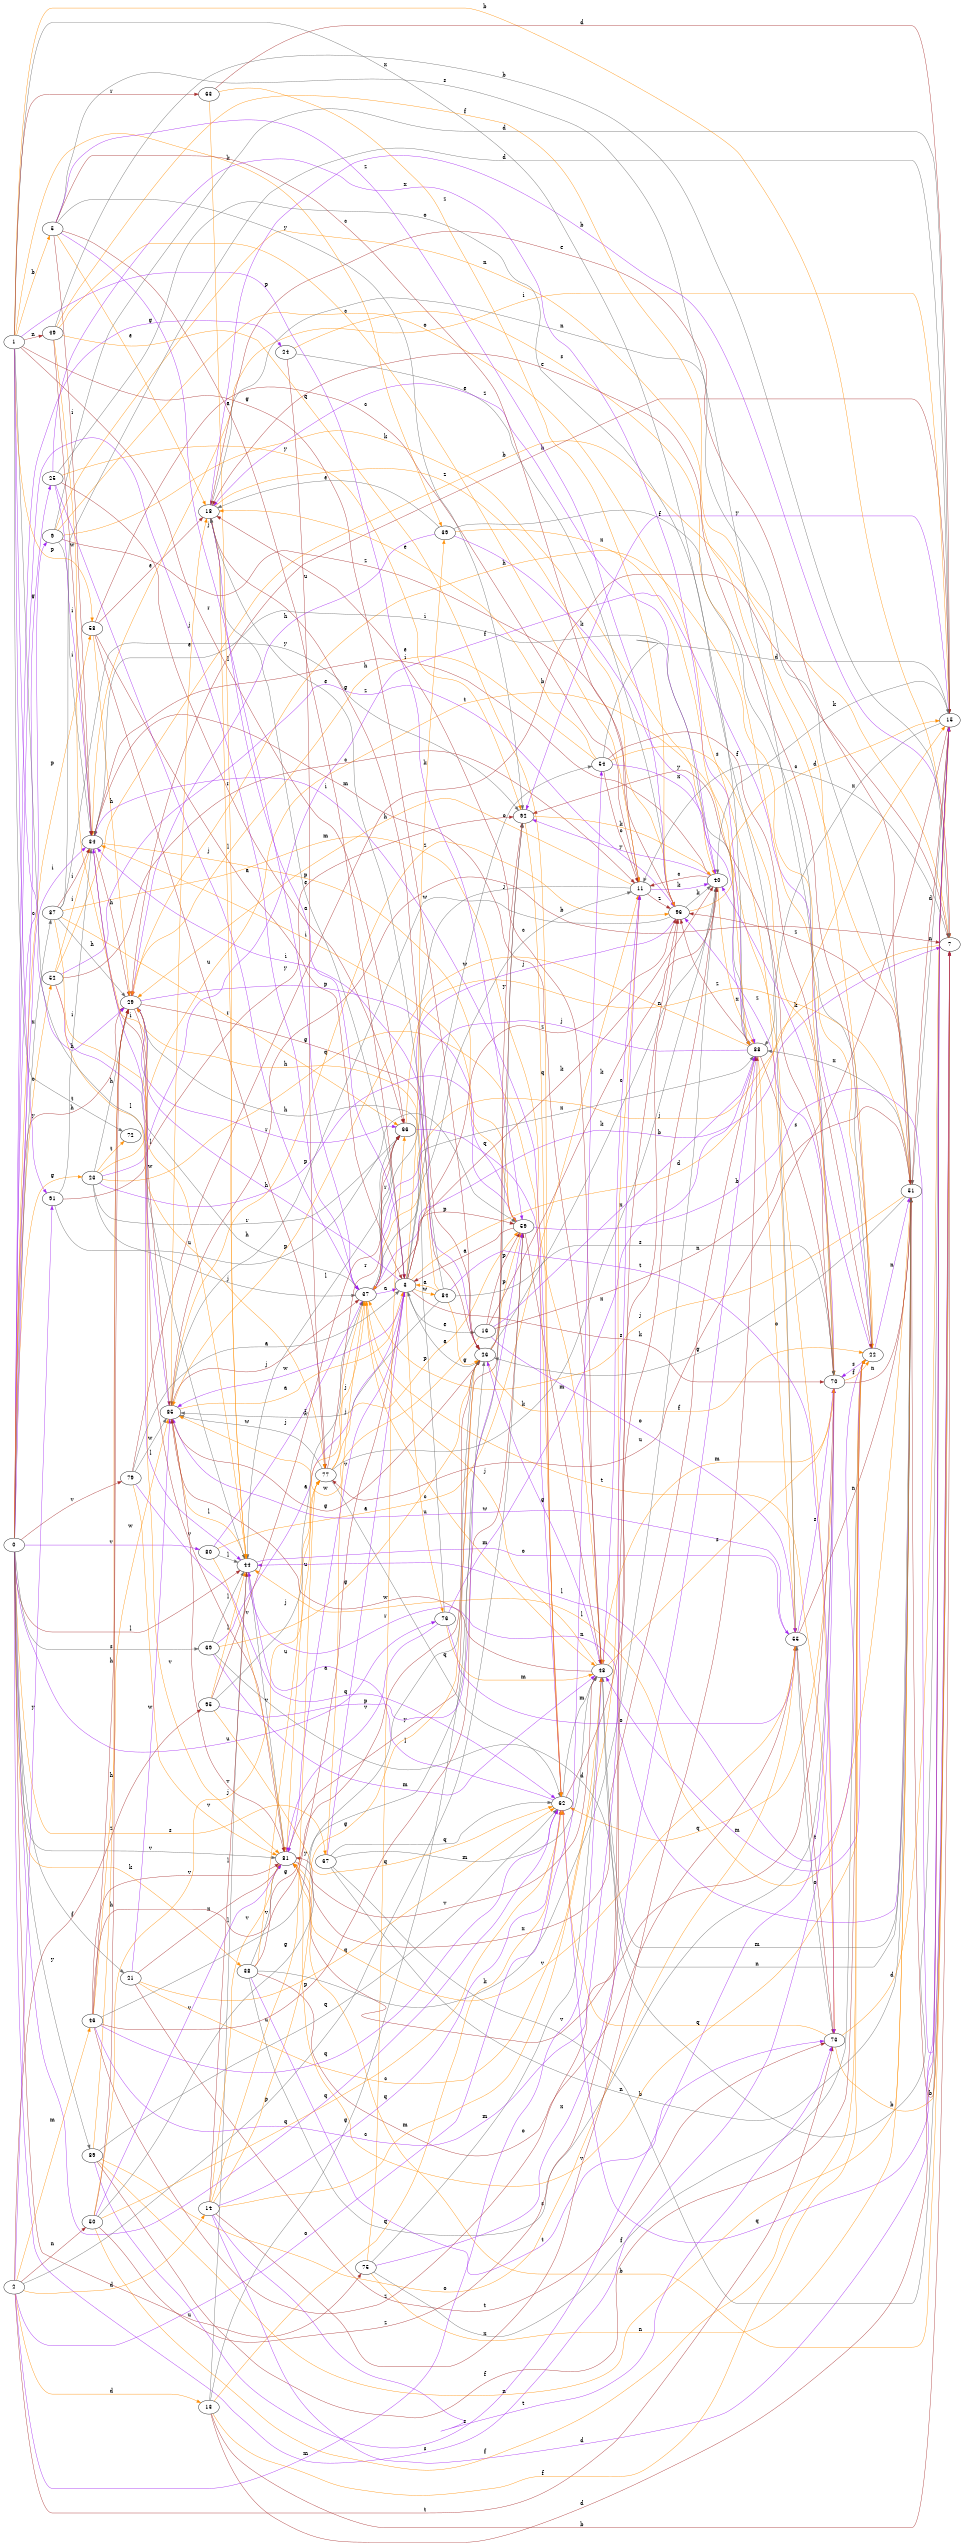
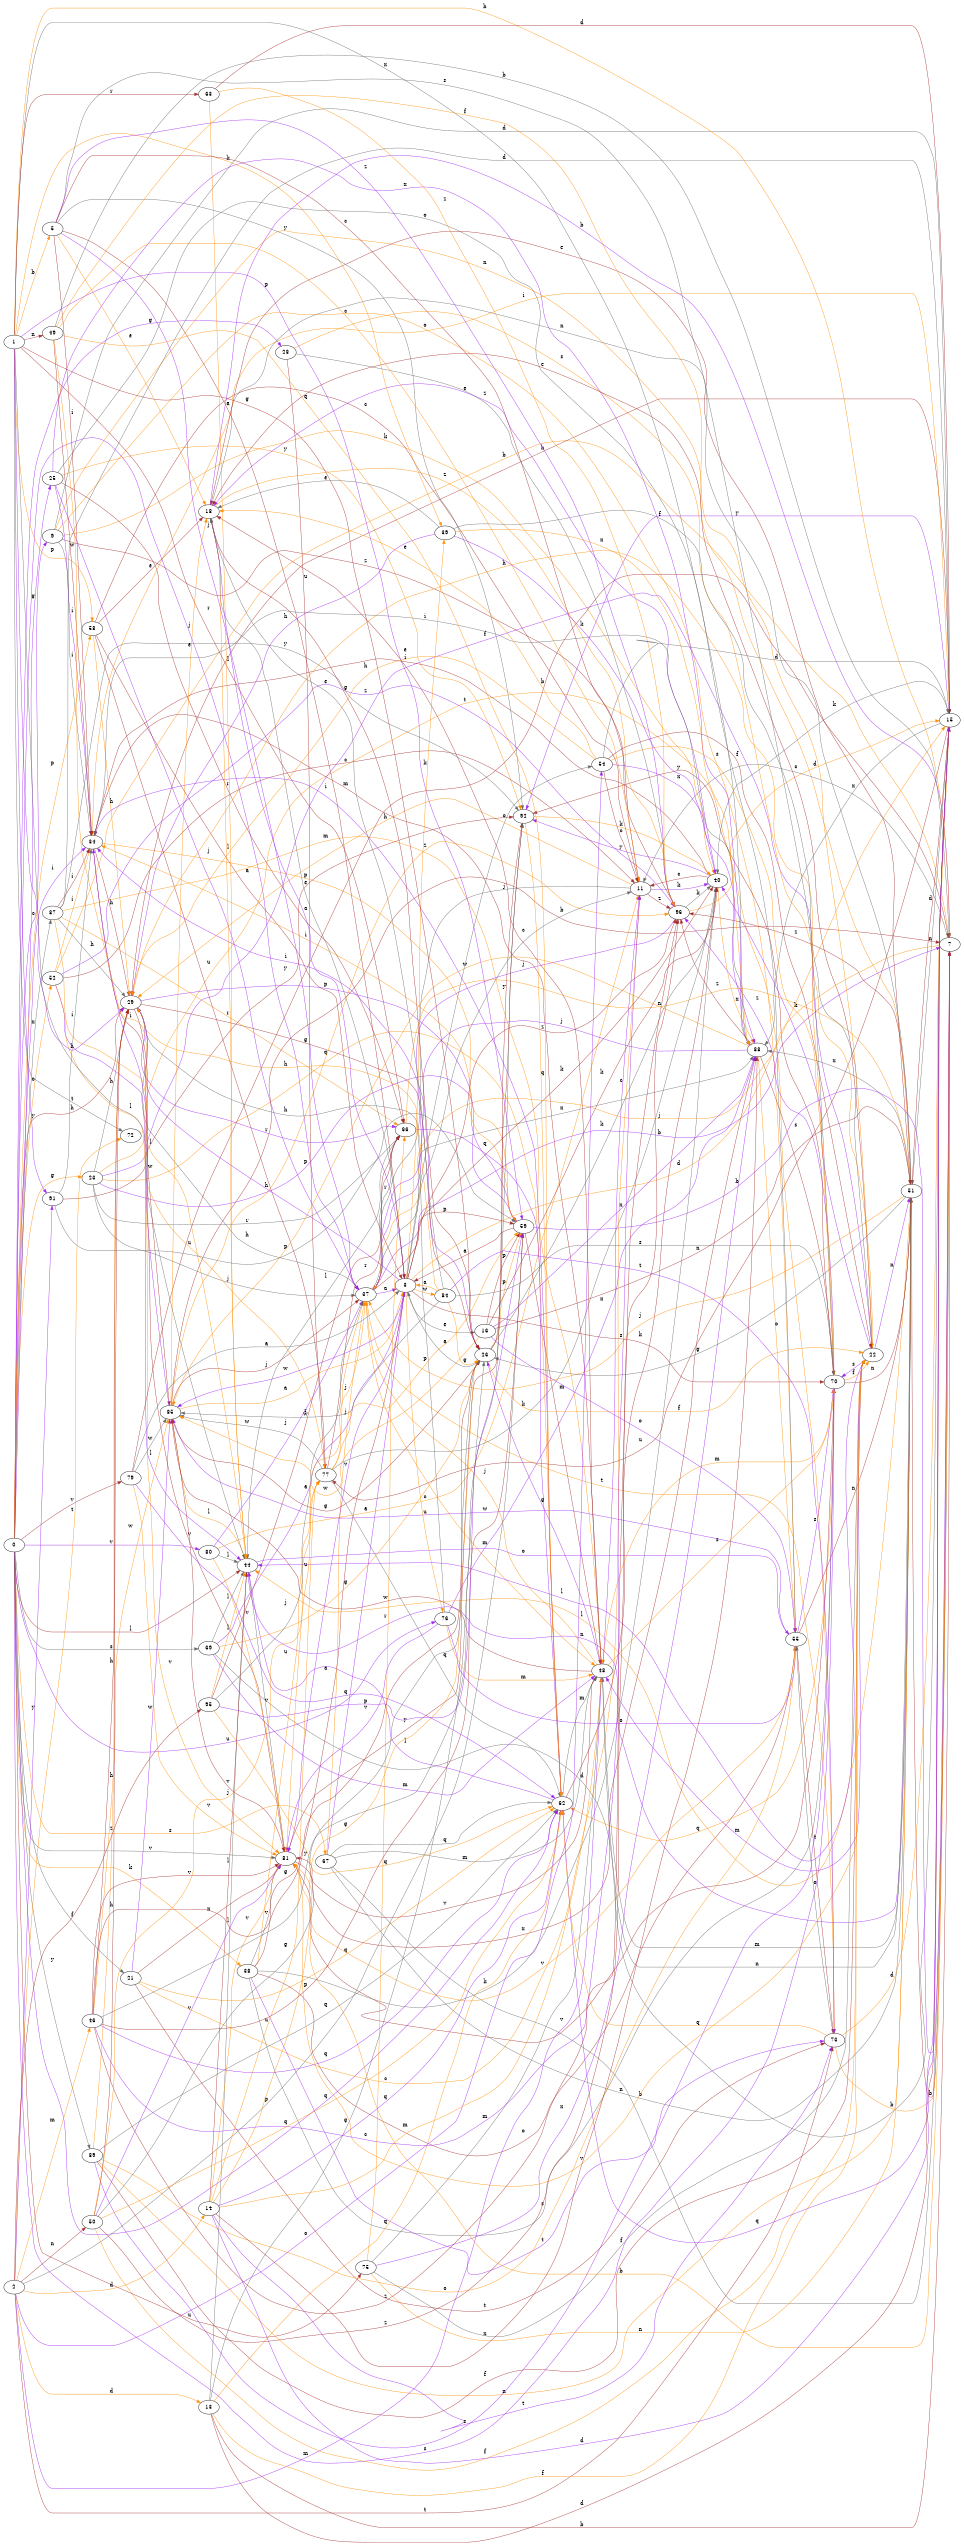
node "24": label "24" -> "28"
edge "96" -> "85": removed, label "w"
edge "23" -> "72": now "2" -> "72"
